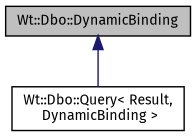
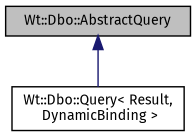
node "Wt::Dbo::DynamicBinding": label "Wt::Dbo::DynamicBinding" -> "Wt::Dbo::AbstractQuery"
